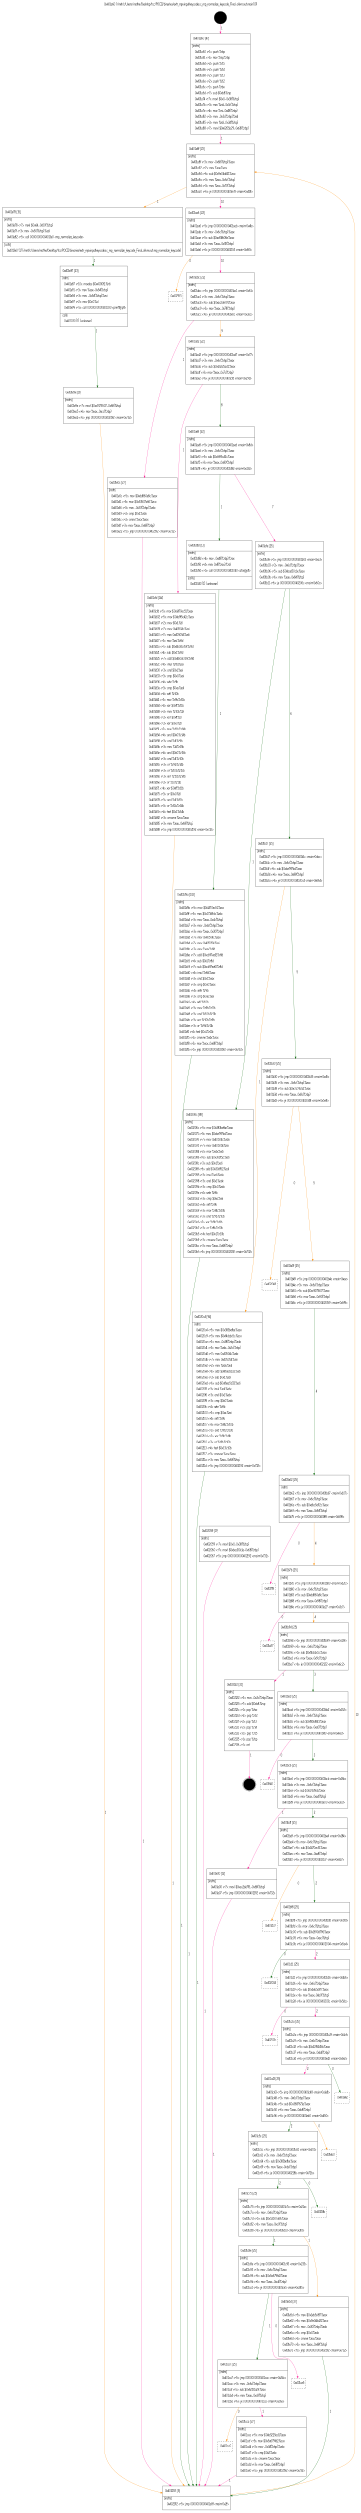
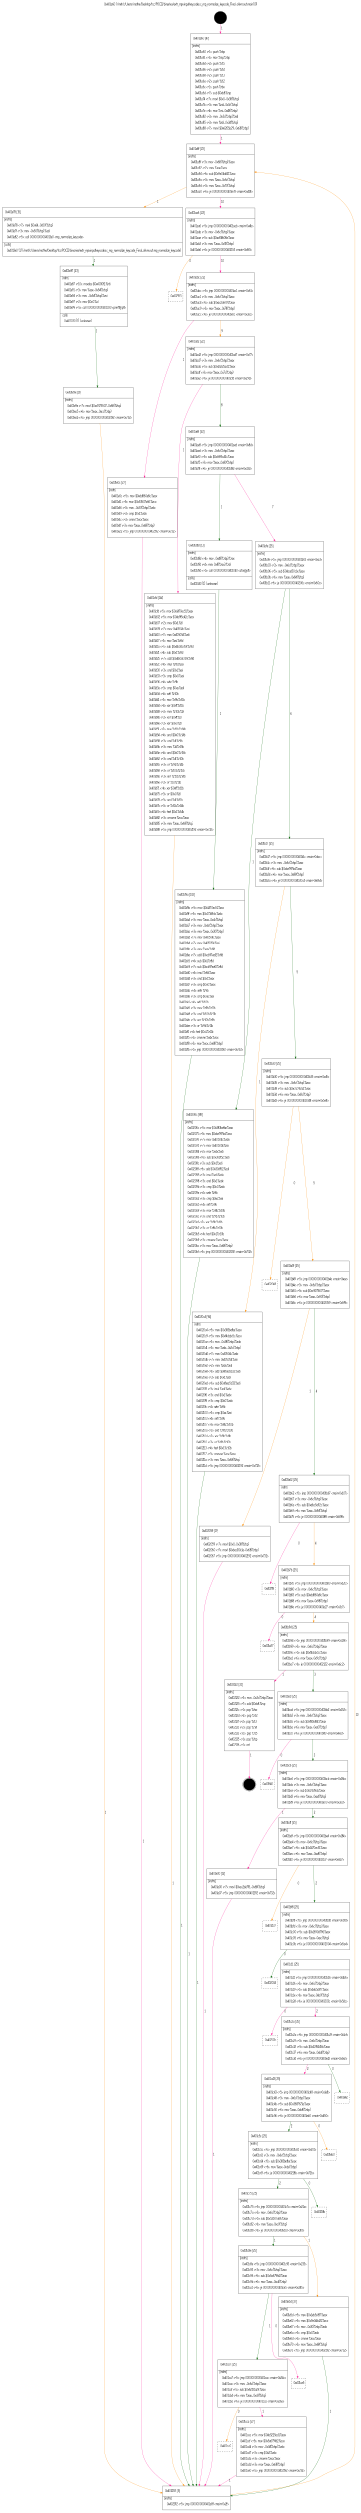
edge "0x401b49 [25]" -> "0x402059 [19]": added, label "1"
edge "0x401bf8 [25]" -> "0x401c11 [25]": removed, label "2"
